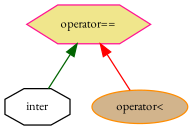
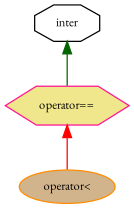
edge "inter" -> "operator==": reversed
